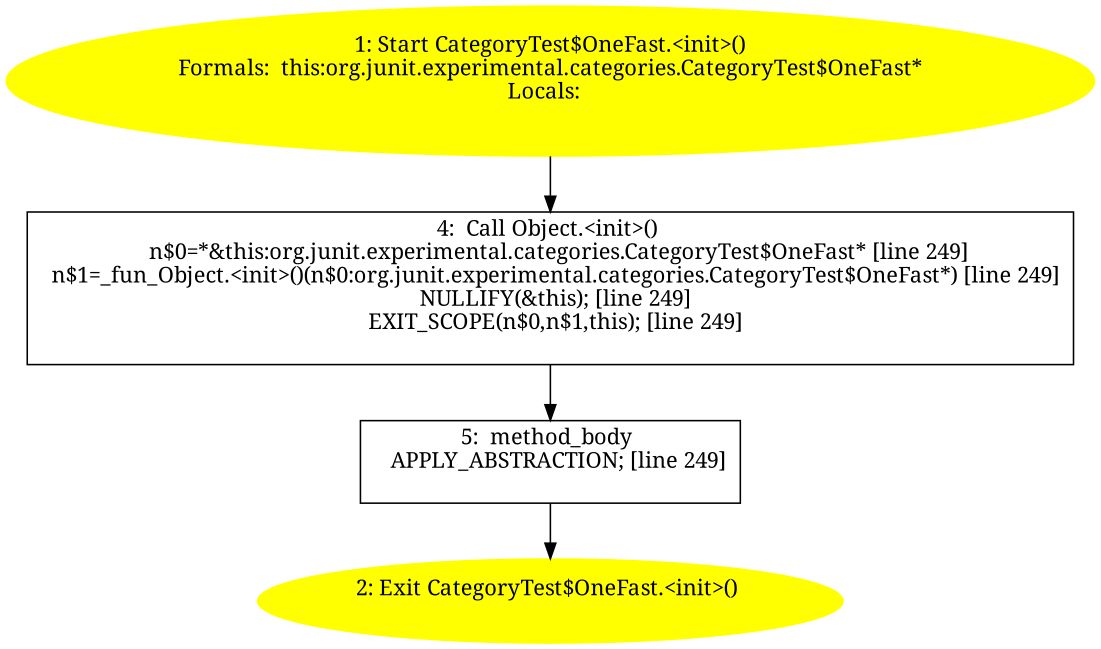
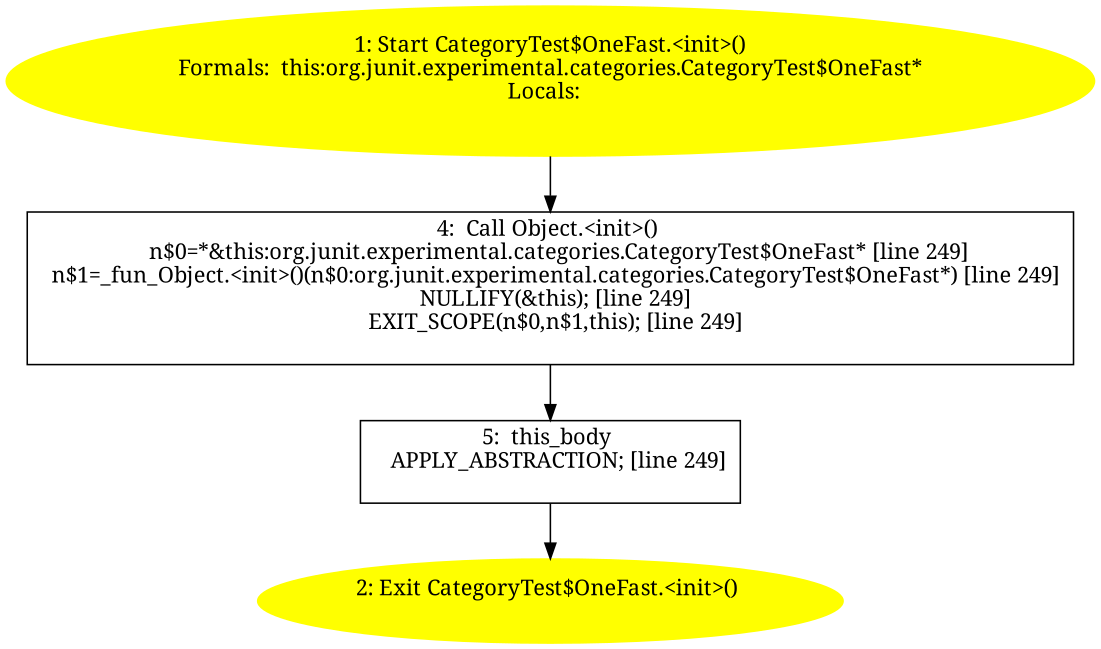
node "5:  method_body APPLY_ABSTRACTION; [line 249]": label "5:  method_body APPLY_ABSTRACTION; [line 249]" -> "5:  this_body APPLY_ABSTRACTION; [line 249]"
